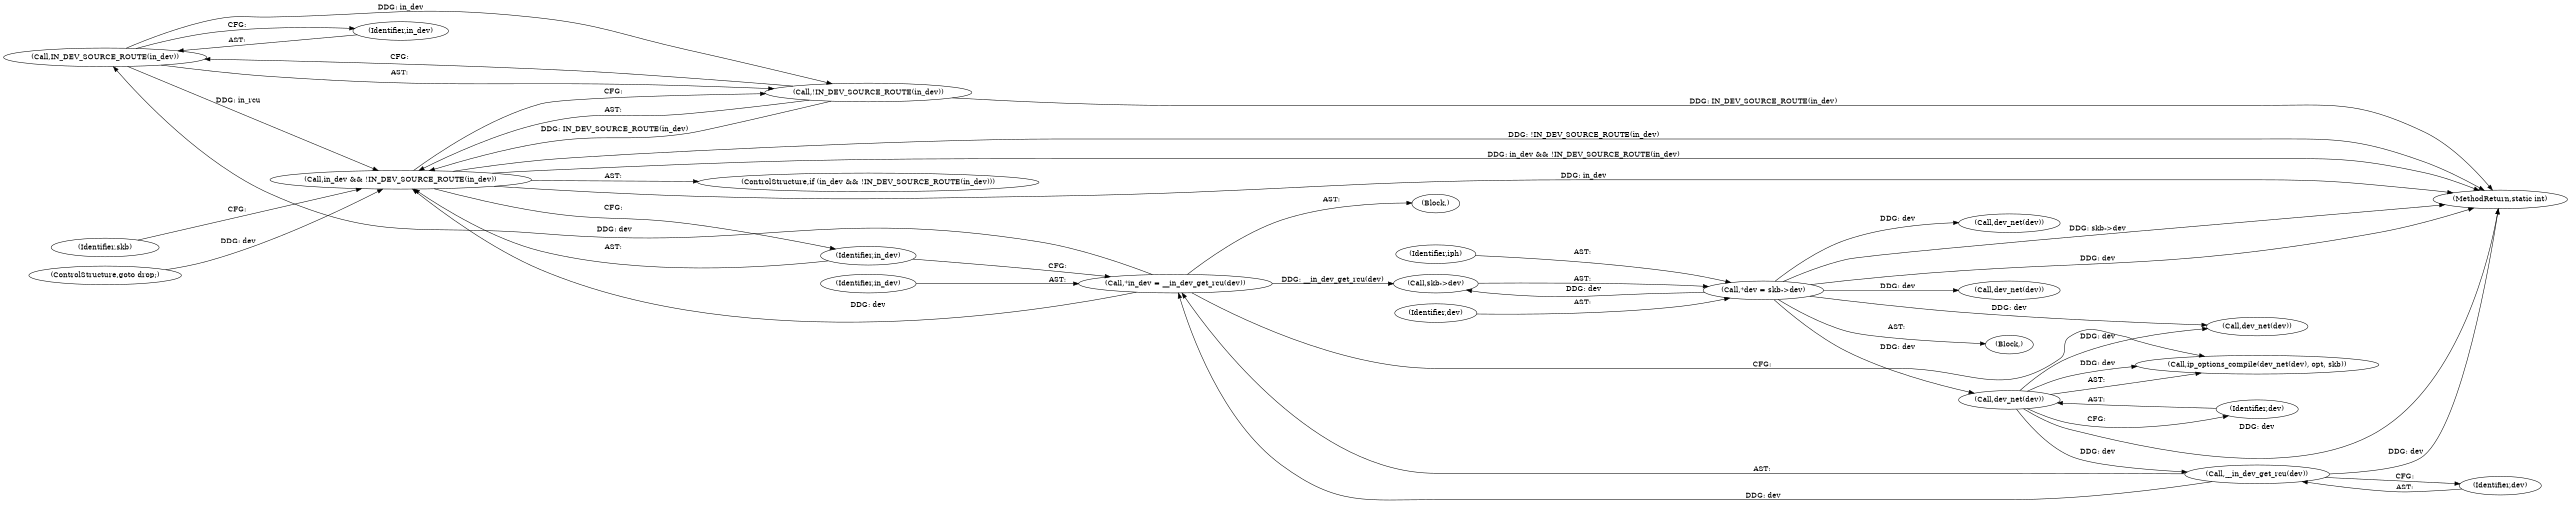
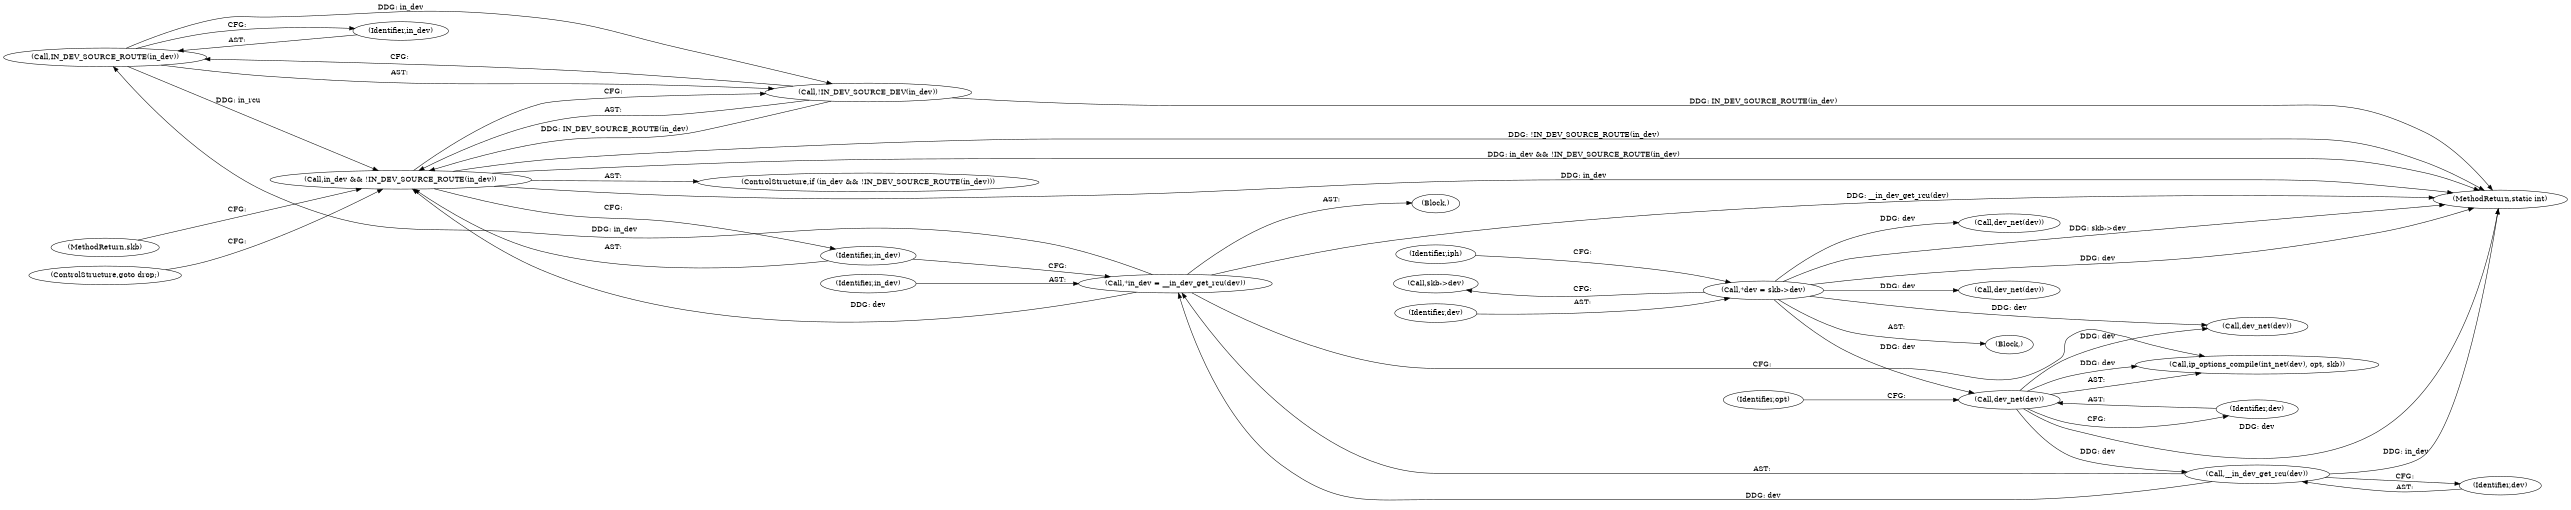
node "(Call,!IN_DEV_SOURCE_ROUTE(in_dev))": label "(Call,!IN_DEV_SOURCE_ROUTE(in_dev))" -> "(Call,!IN_DEV_SOURCE_DEV(in_dev))"
edge "(Call,*in_dev = __in_dev_get_rcu(dev))" -> "(Call,IN_DEV_SOURCE_ROUTE(in_dev))": label "DDG: dev" -> "DDG: in_dev"
edge "(ControlStructure,goto drop;)" -> "(Call,in_dev && !IN_DEV_SOURCE_ROUTE(in_dev))": label "DDG: dev" -> "CFG: "
node "(Identifier,skb)": label "(Identifier,skb)" -> "(MethodReturn,skb)"
edge "(Identifier,iph)" -> "(Call,*dev = skb->dev)": label "AST: " -> "CFG: "
edge "(Call,skb->dev)" -> "(Call,*dev = skb->dev)": removed, label "AST:"
edge "(Call,*in_dev = __in_dev_get_rcu(dev))" -> "(Call,skb->dev)": now "(Call,*in_dev = __in_dev_get_rcu(dev))" -> "(MethodReturn,static int)"
edge "(Call,*dev = skb->dev)" -> "(Call,skb->dev)": label "DDG: dev" -> "CFG: "
node "(Call,ip_options_compile(dev_net(dev), opt, skb))": label "(Call,ip_options_compile(dev_net(dev), opt, skb))" -> "(Call,ip_options_compile(int_net(dev), opt, skb))"
node "(Identifier,opt)": added
edge "(Call,__in_dev_get_rcu(dev))" -> "(MethodReturn,static int)": label "DDG: dev" -> "DDG: in_dev"
